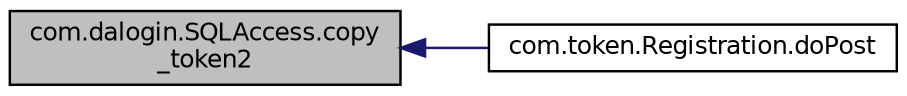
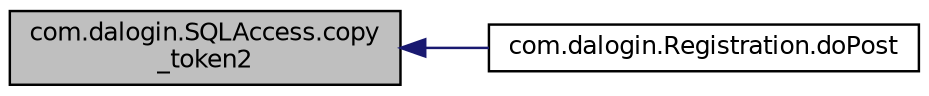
node "com.token.Registration.doPost": label "com.token.Registration.doPost" -> "com.dalogin.Registration.doPost"
